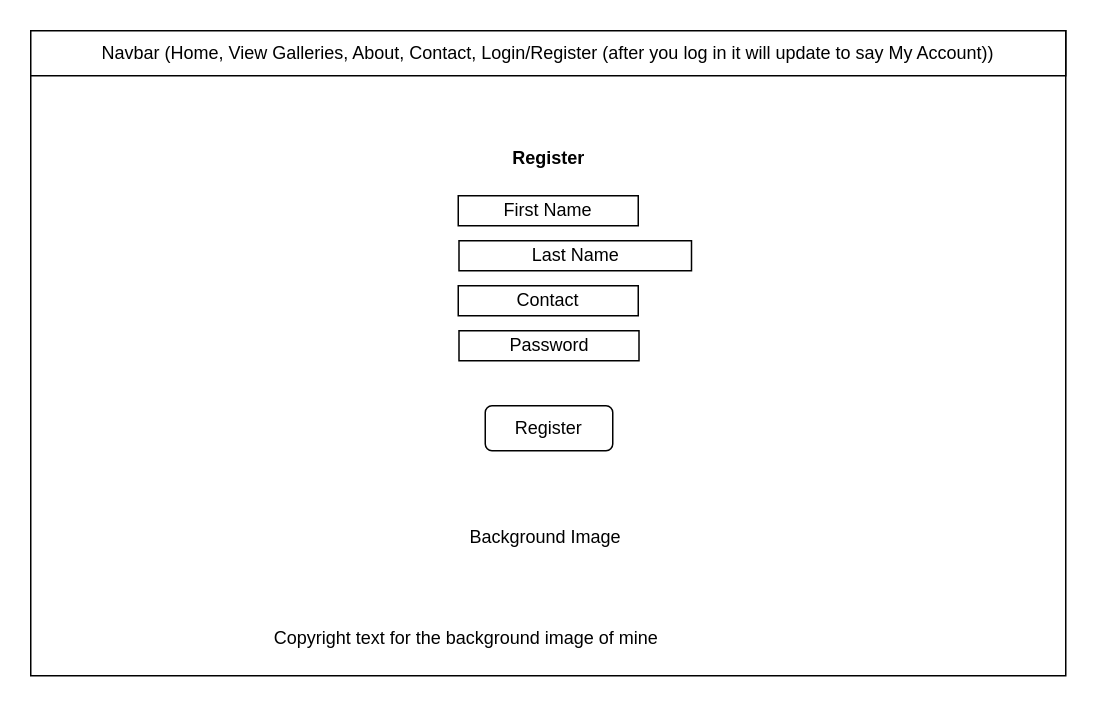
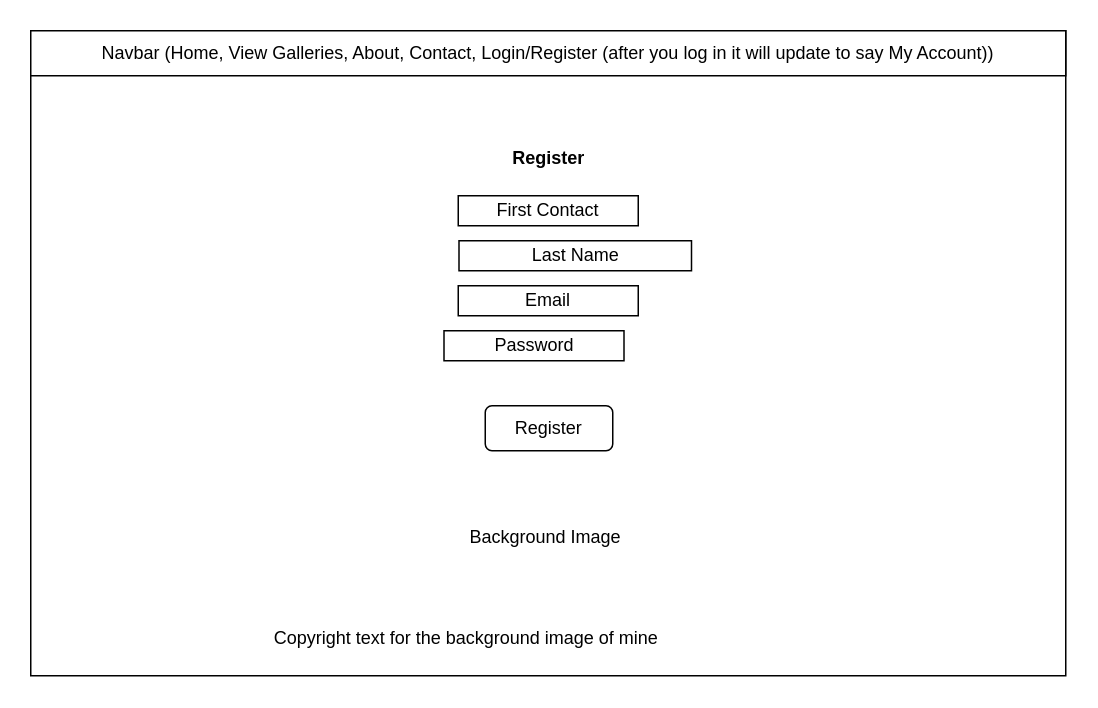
node "First Name": label "First Name" -> "First Contact"
node "Contact": label "Contact" -> "Email"
node "Password": moved (549, 346) -> (534, 346)
